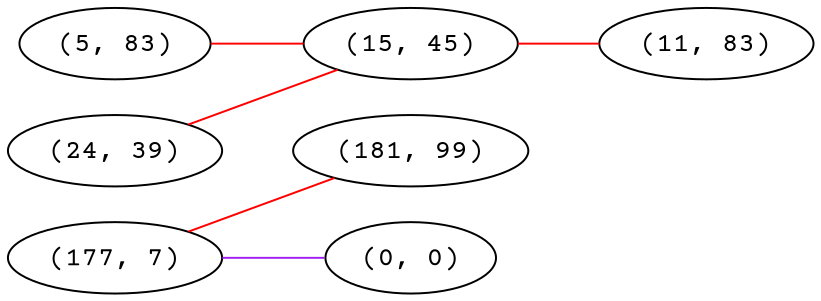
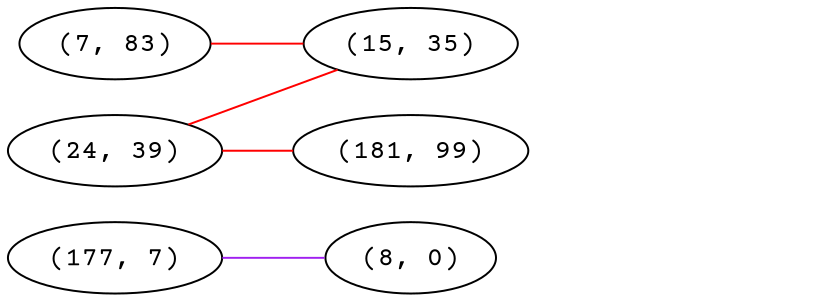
node "(5, 83)": label "(5, 83)" -> "(7, 83)"
node "(15, 45)": label "(15, 45)" -> "(15, 35)"
node "(11, 83)": removed
edge "(181, 99)" -- "(177, 7)": now "(181, 99)" -- "(24, 39)"
node "(0, 0)": label "(0, 0)" -> "(8, 0)"
